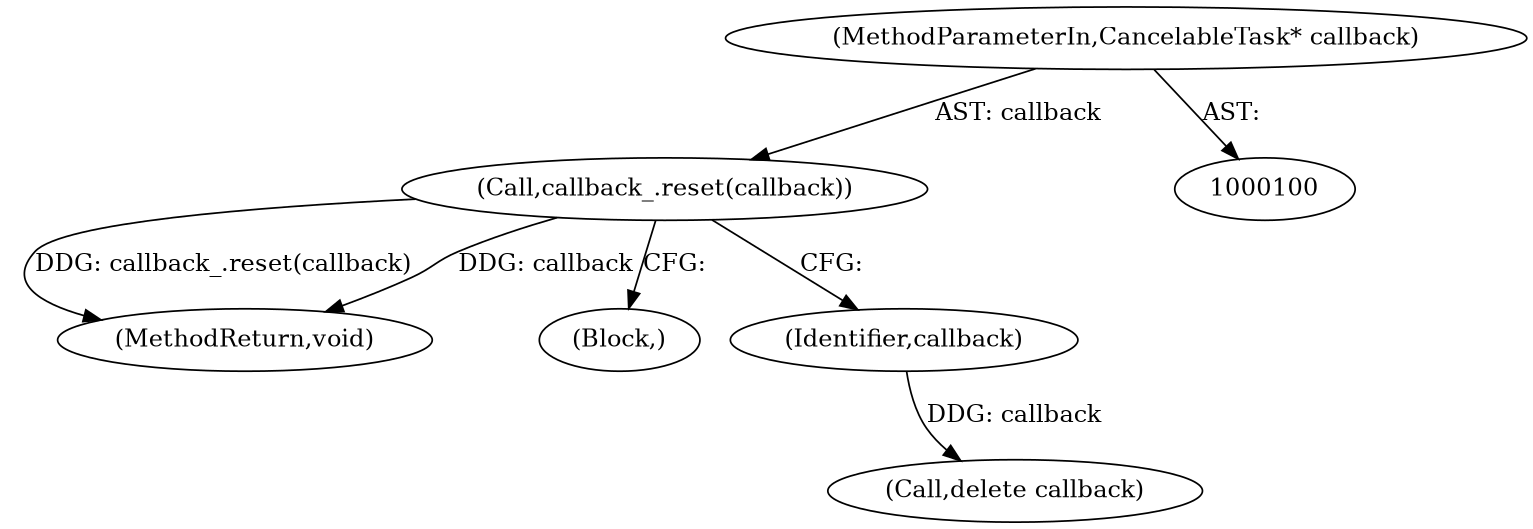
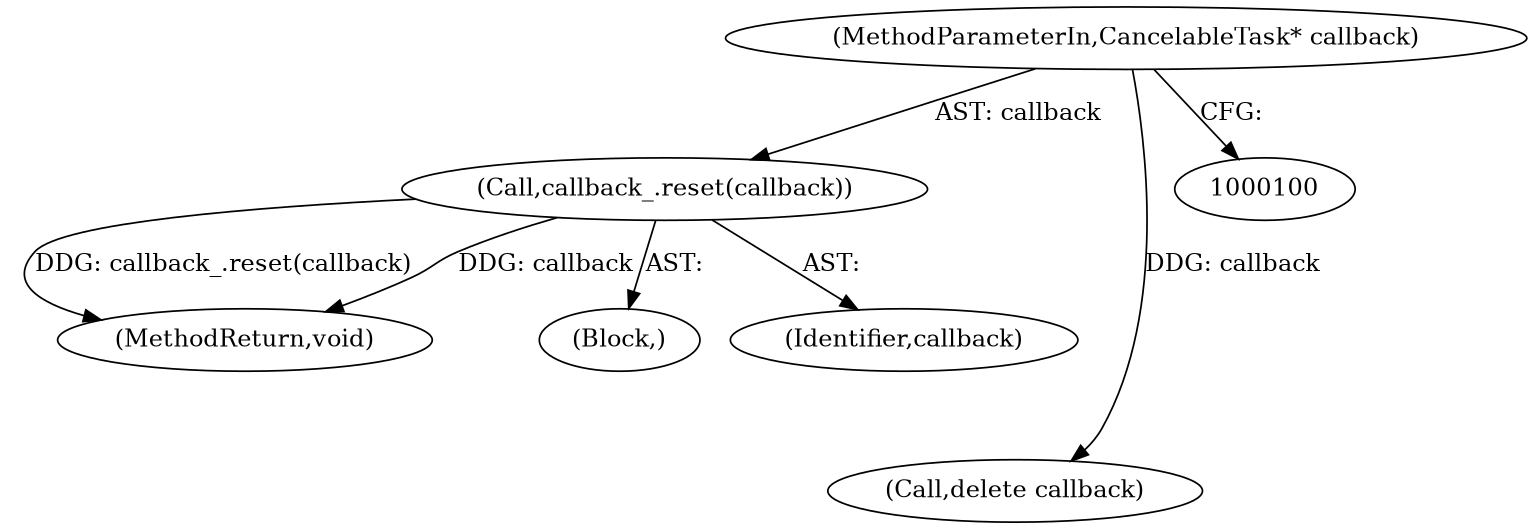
edge "(MethodParameterIn,CancelableTask* callback)" -> "1000100": label "AST: " -> "CFG: "
edge "(Call,callback_.reset(callback))" -> "(Block,)": label "CFG: " -> "AST: "
edge "(Call,callback_.reset(callback))" -> "(Identifier,callback)": label "CFG: " -> "AST: "
edge "(Identifier,callback)" -> "(Call,delete callback)": now "(MethodParameterIn,CancelableTask* callback)" -> "(Call,delete callback)"
